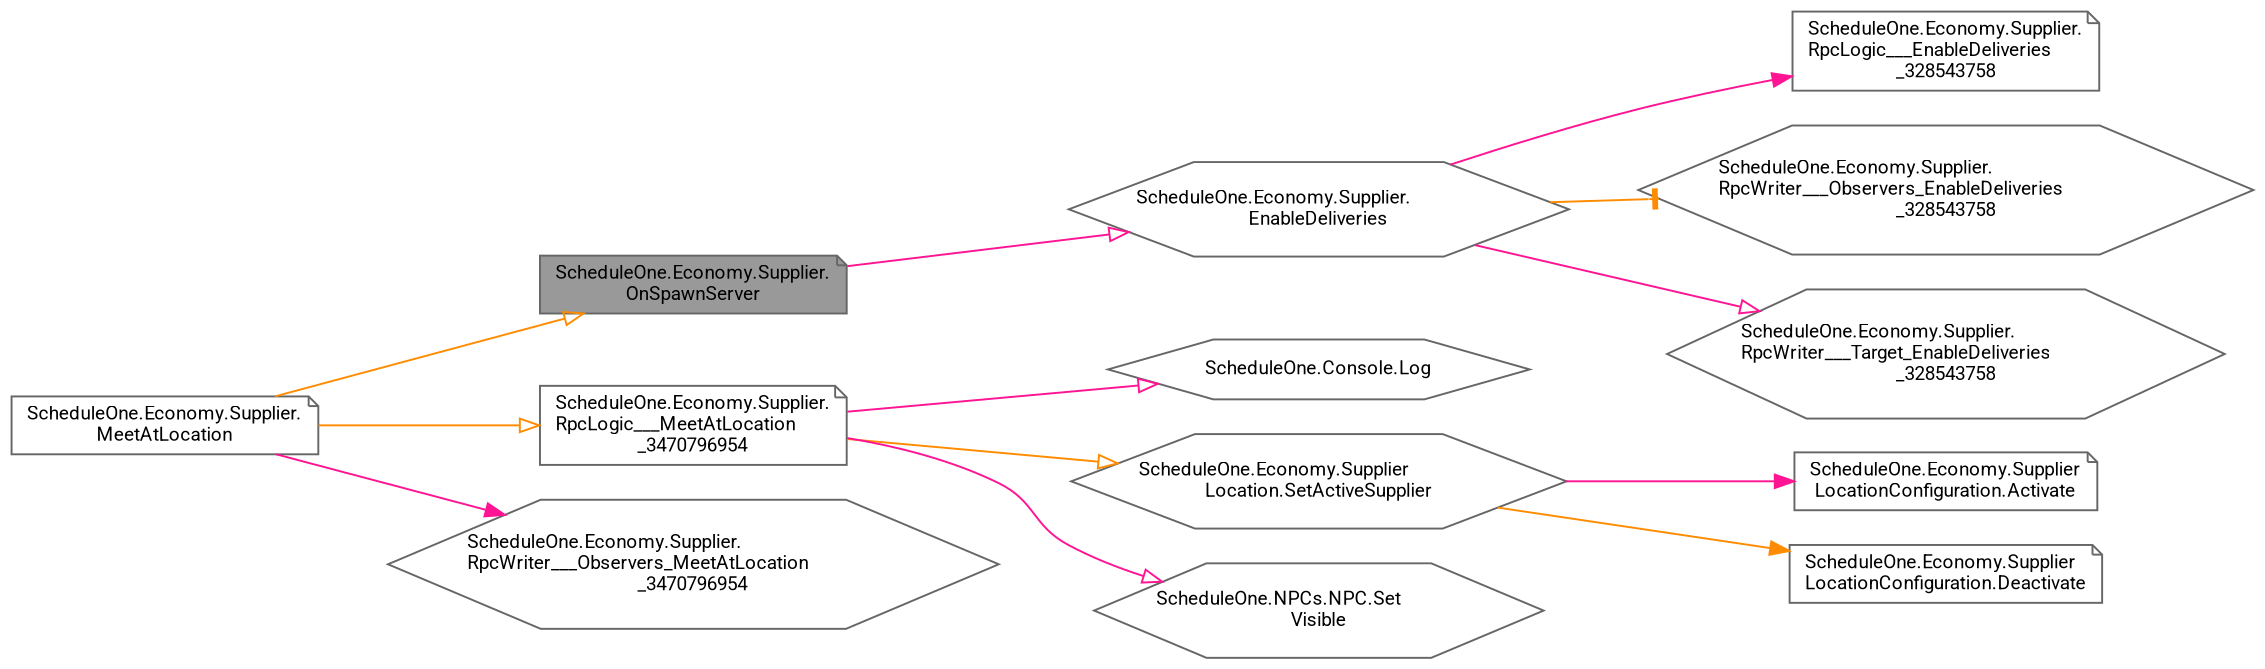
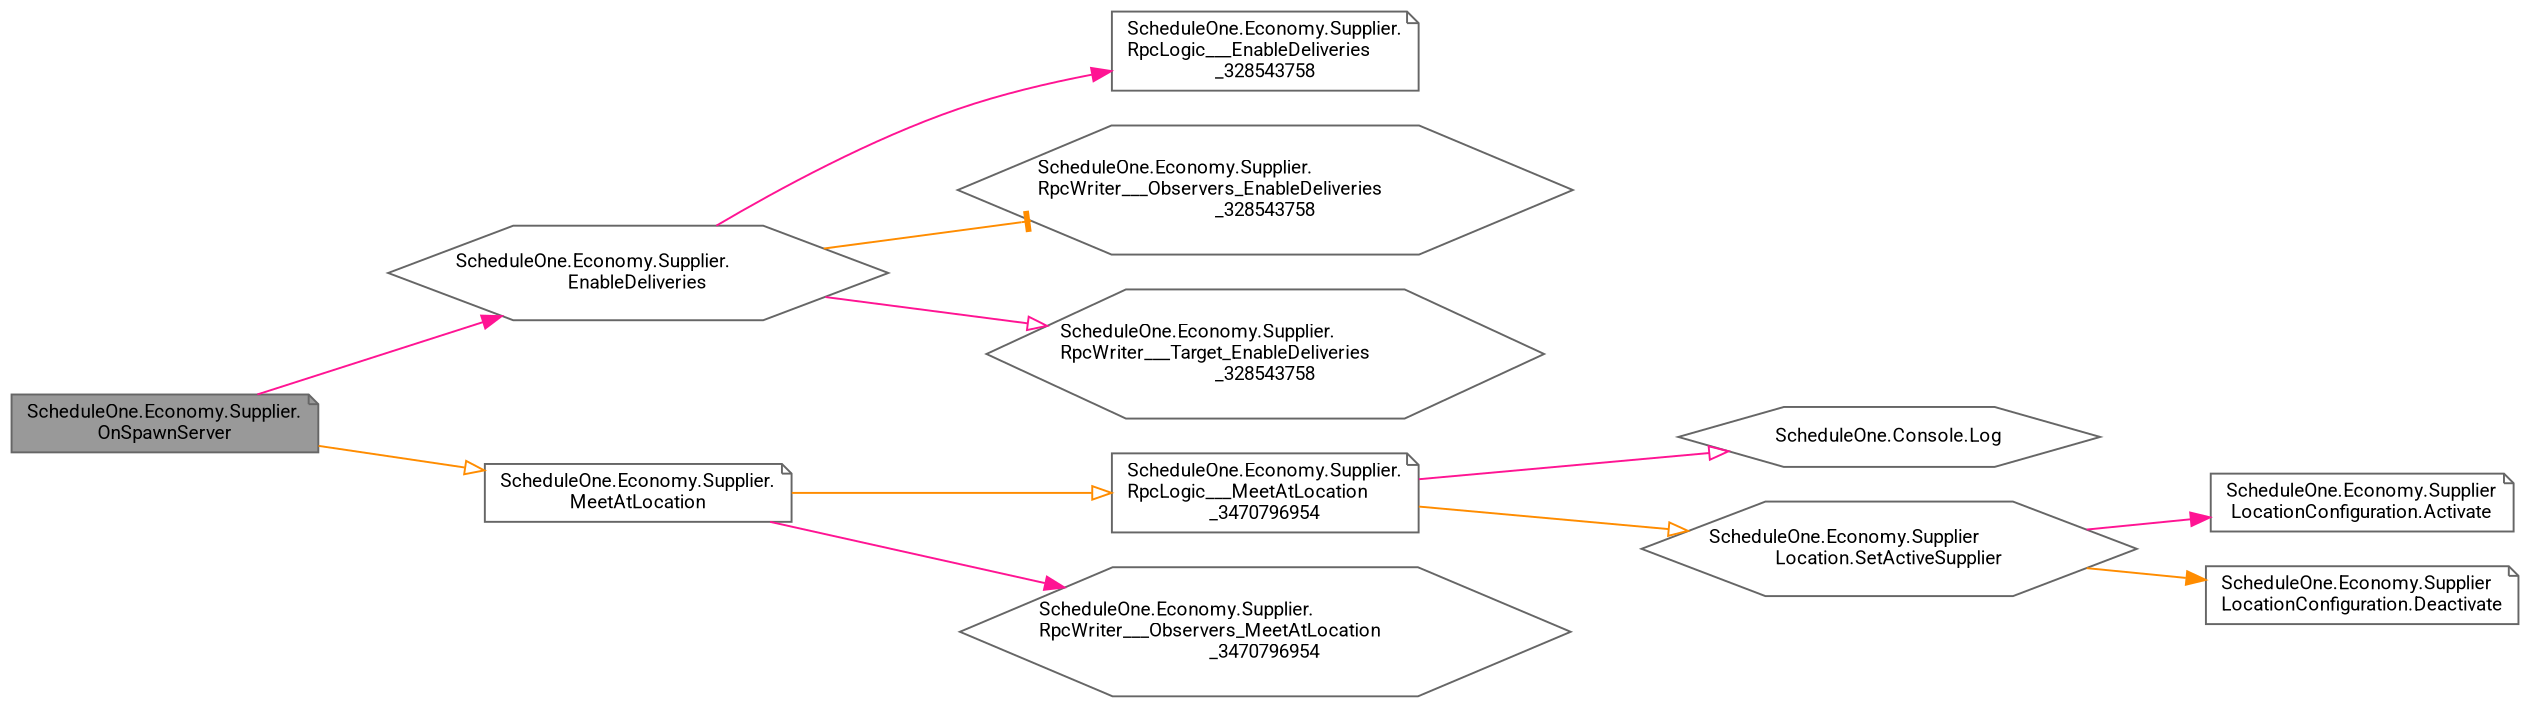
edge "ScheduleOne.Economy.Supplier. OnSpawnServer" -> "ScheduleOne.Economy.Supplier. EnableDeliveries": arrowhead onormal -> normal
edge "ScheduleOne.Economy.Supplier. MeetAtLocation" -> "ScheduleOne.Economy.Supplier. OnSpawnServer": reversed
node "ScheduleOne.NPCs.NPC.Set Visible": removed
